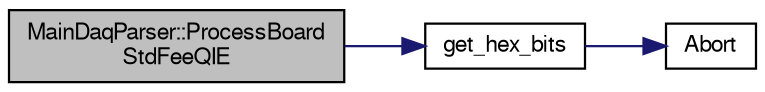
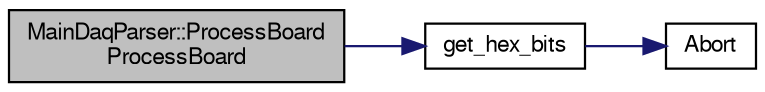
node "MainDaqParser::ProcessBoard StdFeeQIE": label "MainDaqParser::ProcessBoard StdFeeQIE" -> "MainDaqParser::ProcessBoard ProcessBoard"
